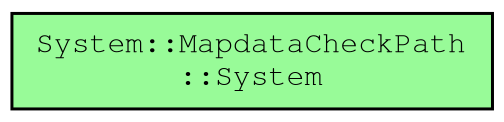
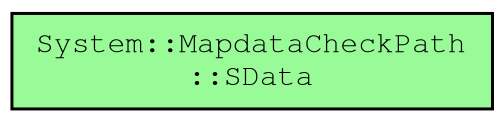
node "System::MapdataCheckPath ::System": label "System::MapdataCheckPath ::System" -> "System::MapdataCheckPath ::SData"
